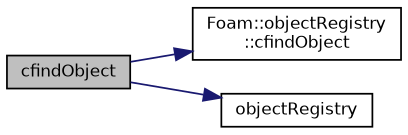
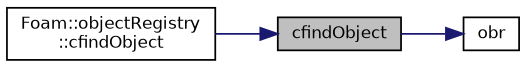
edge "cfindObject" -> "Foam::objectRegistry ::cfindObject": reversed
node "objectRegistry": label "objectRegistry" -> "obr"
